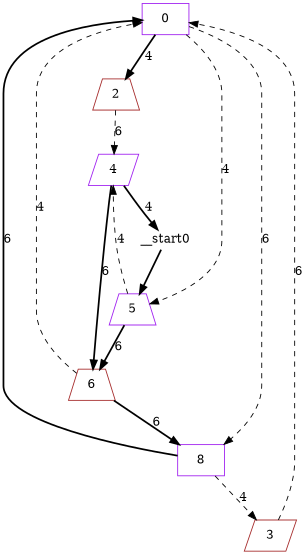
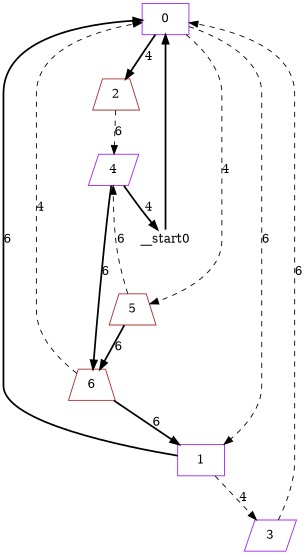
edge "5" -> "4": label "4" -> "6"
edge "__start0" -> "5": now "__start0" -> "0"
node "5": color purple -> brown
node "8": label "8" -> "1"
node "3": color brown -> purple
